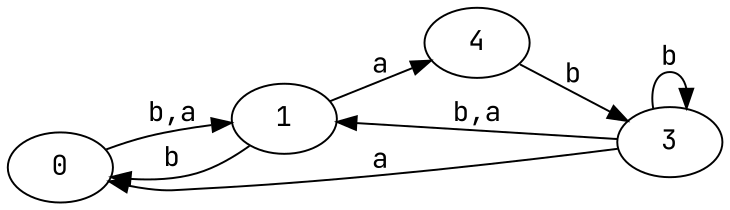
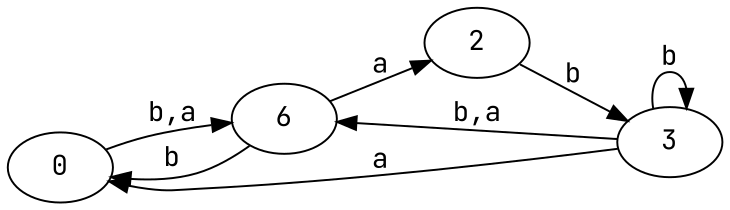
node "4": label "4" -> "2"
node "1": label "1" -> "6"
